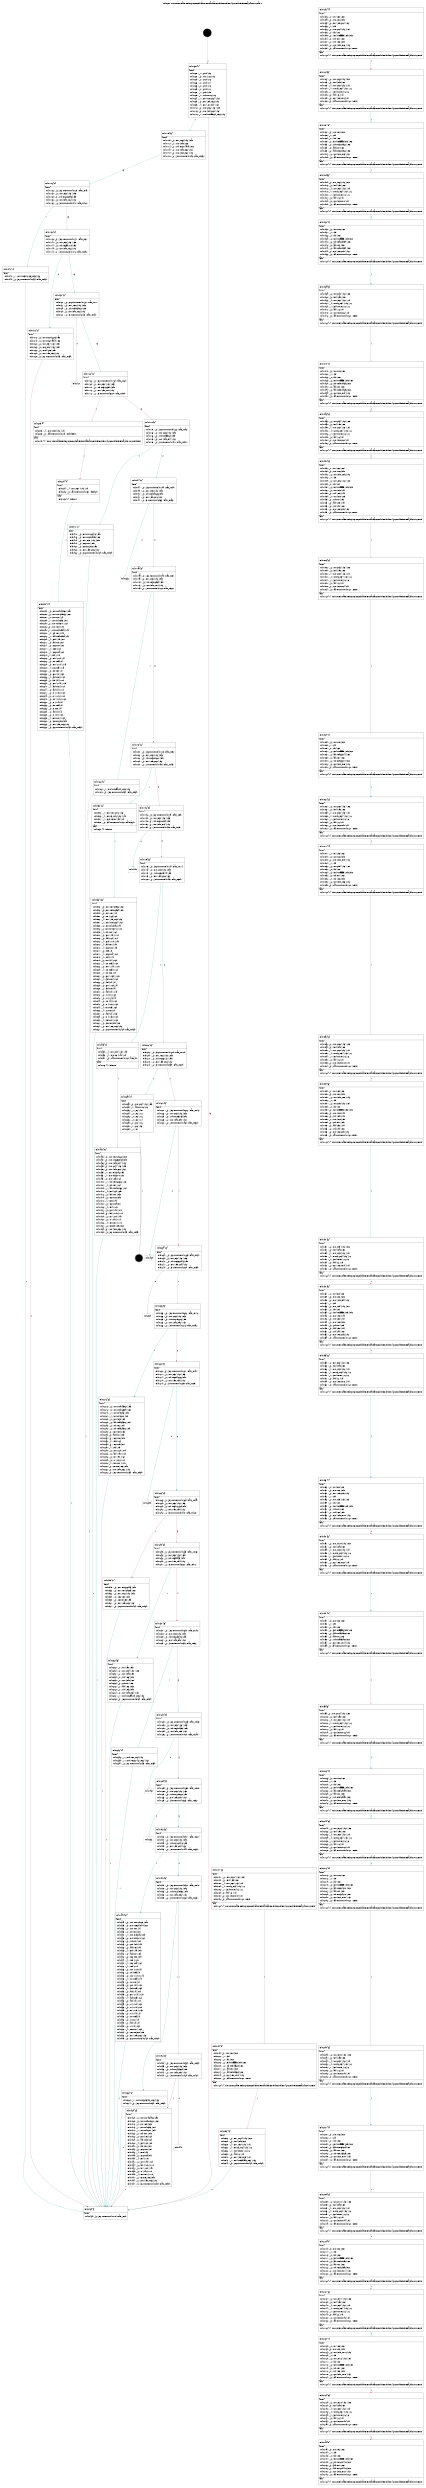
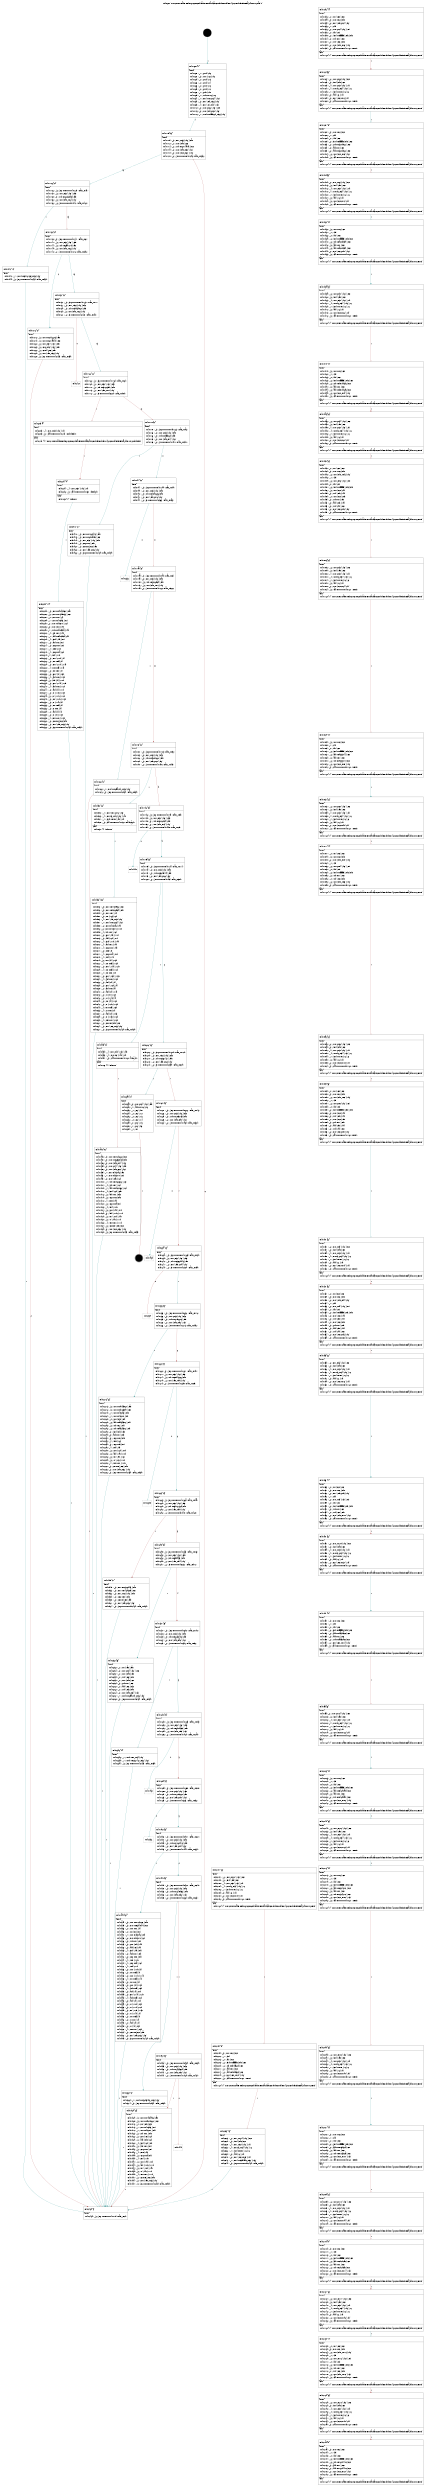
edge "0x402439 [5]" -> "0x4016e0 [47]": now "0x402439 [5]" -> "0x40170f [23]"
